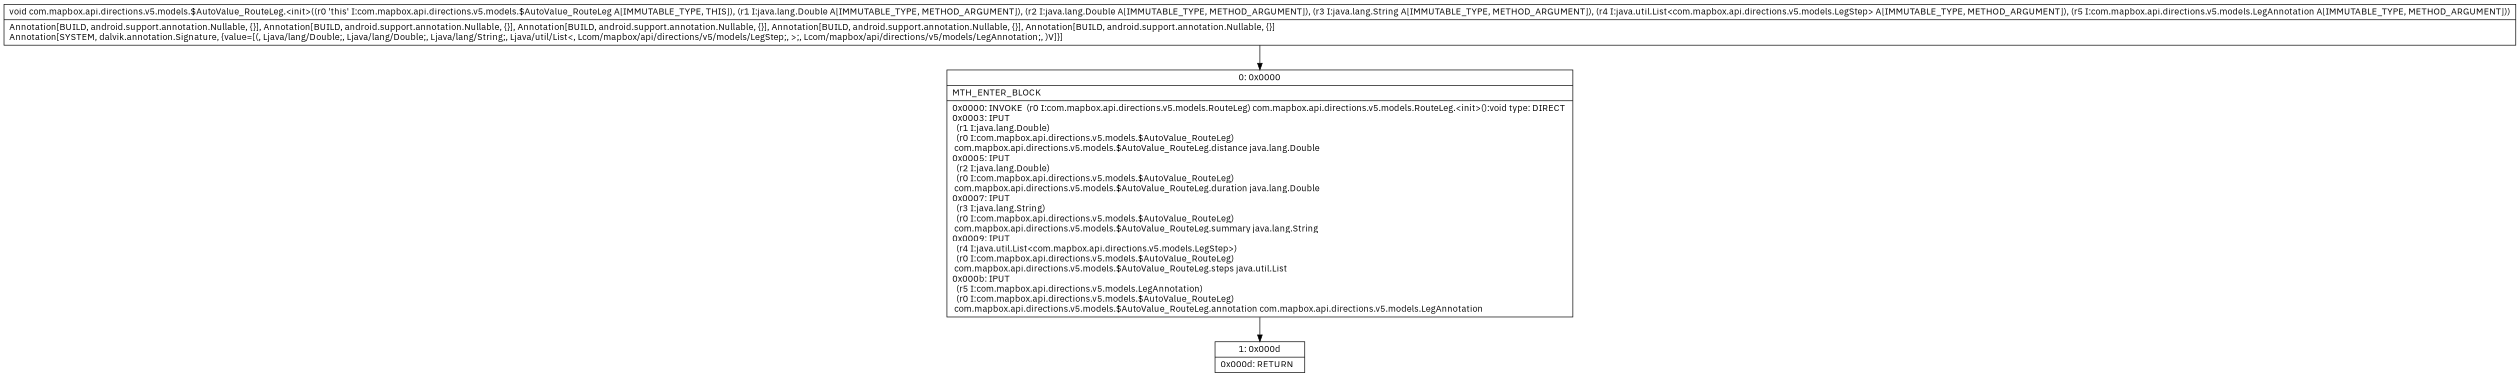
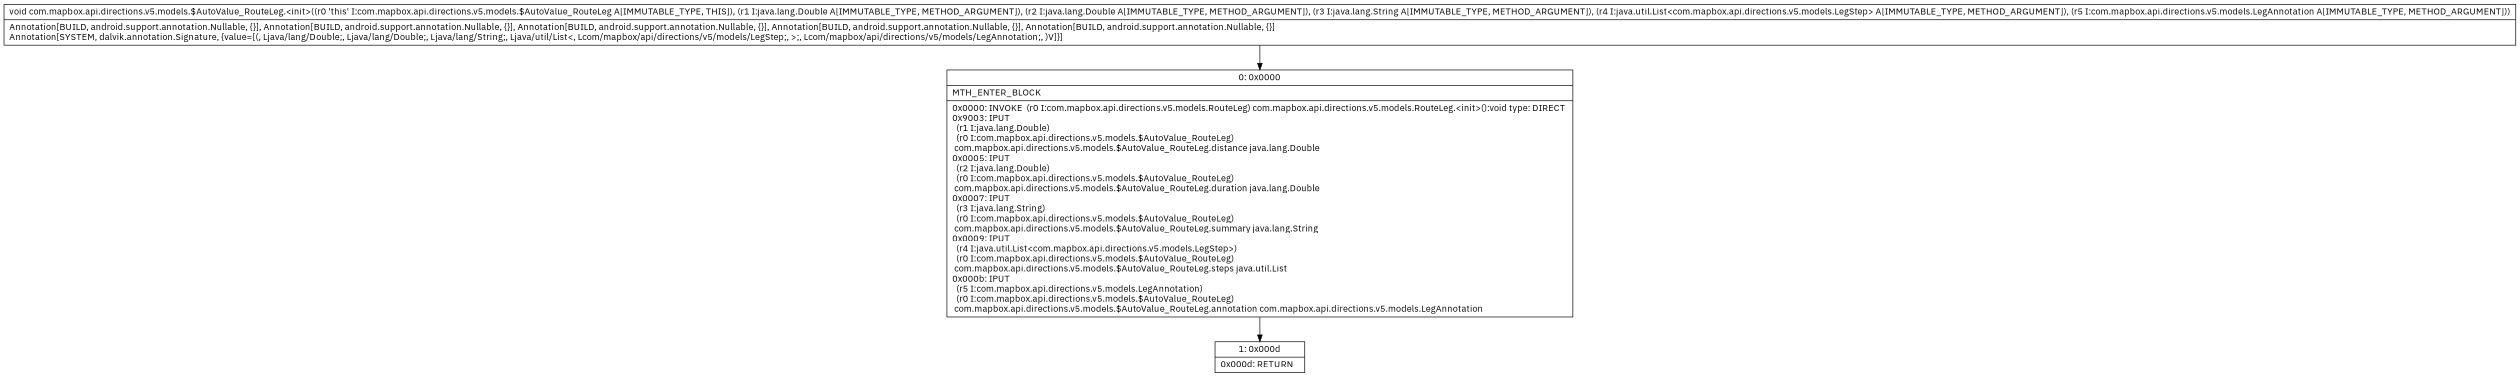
node "0: 0x0000": text "0x0003: IPUT" -> "0x9003: IPUT"
